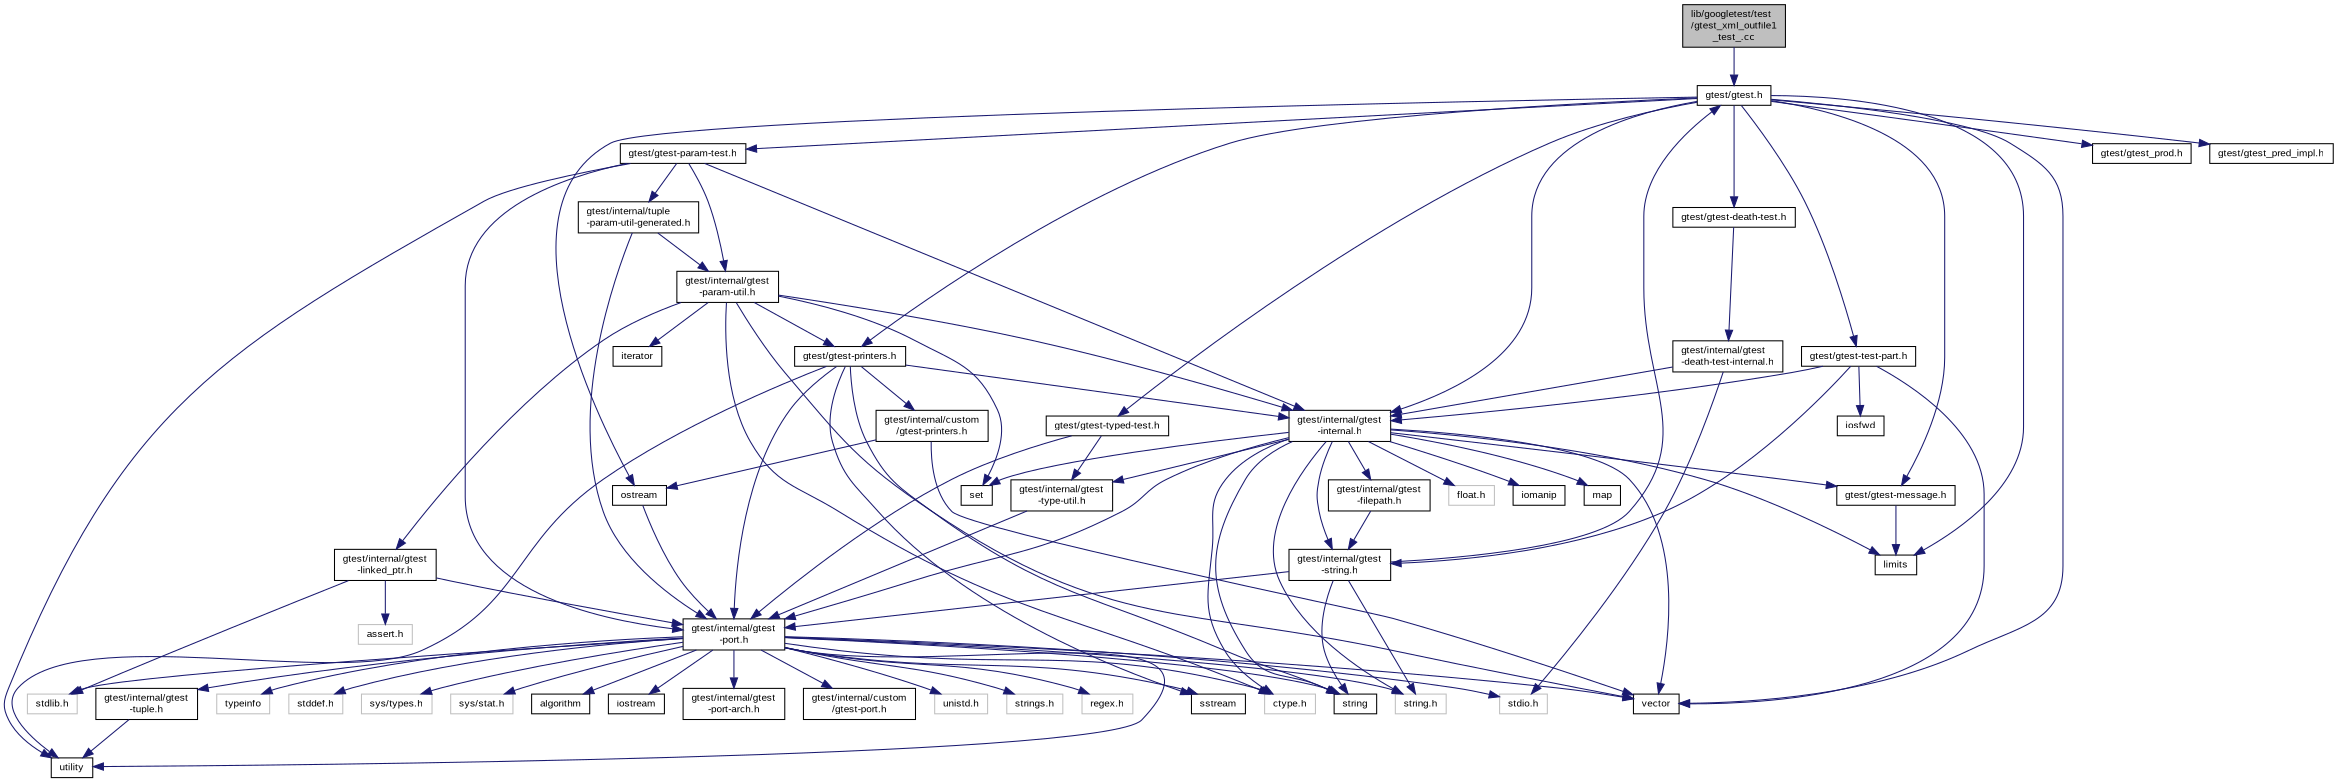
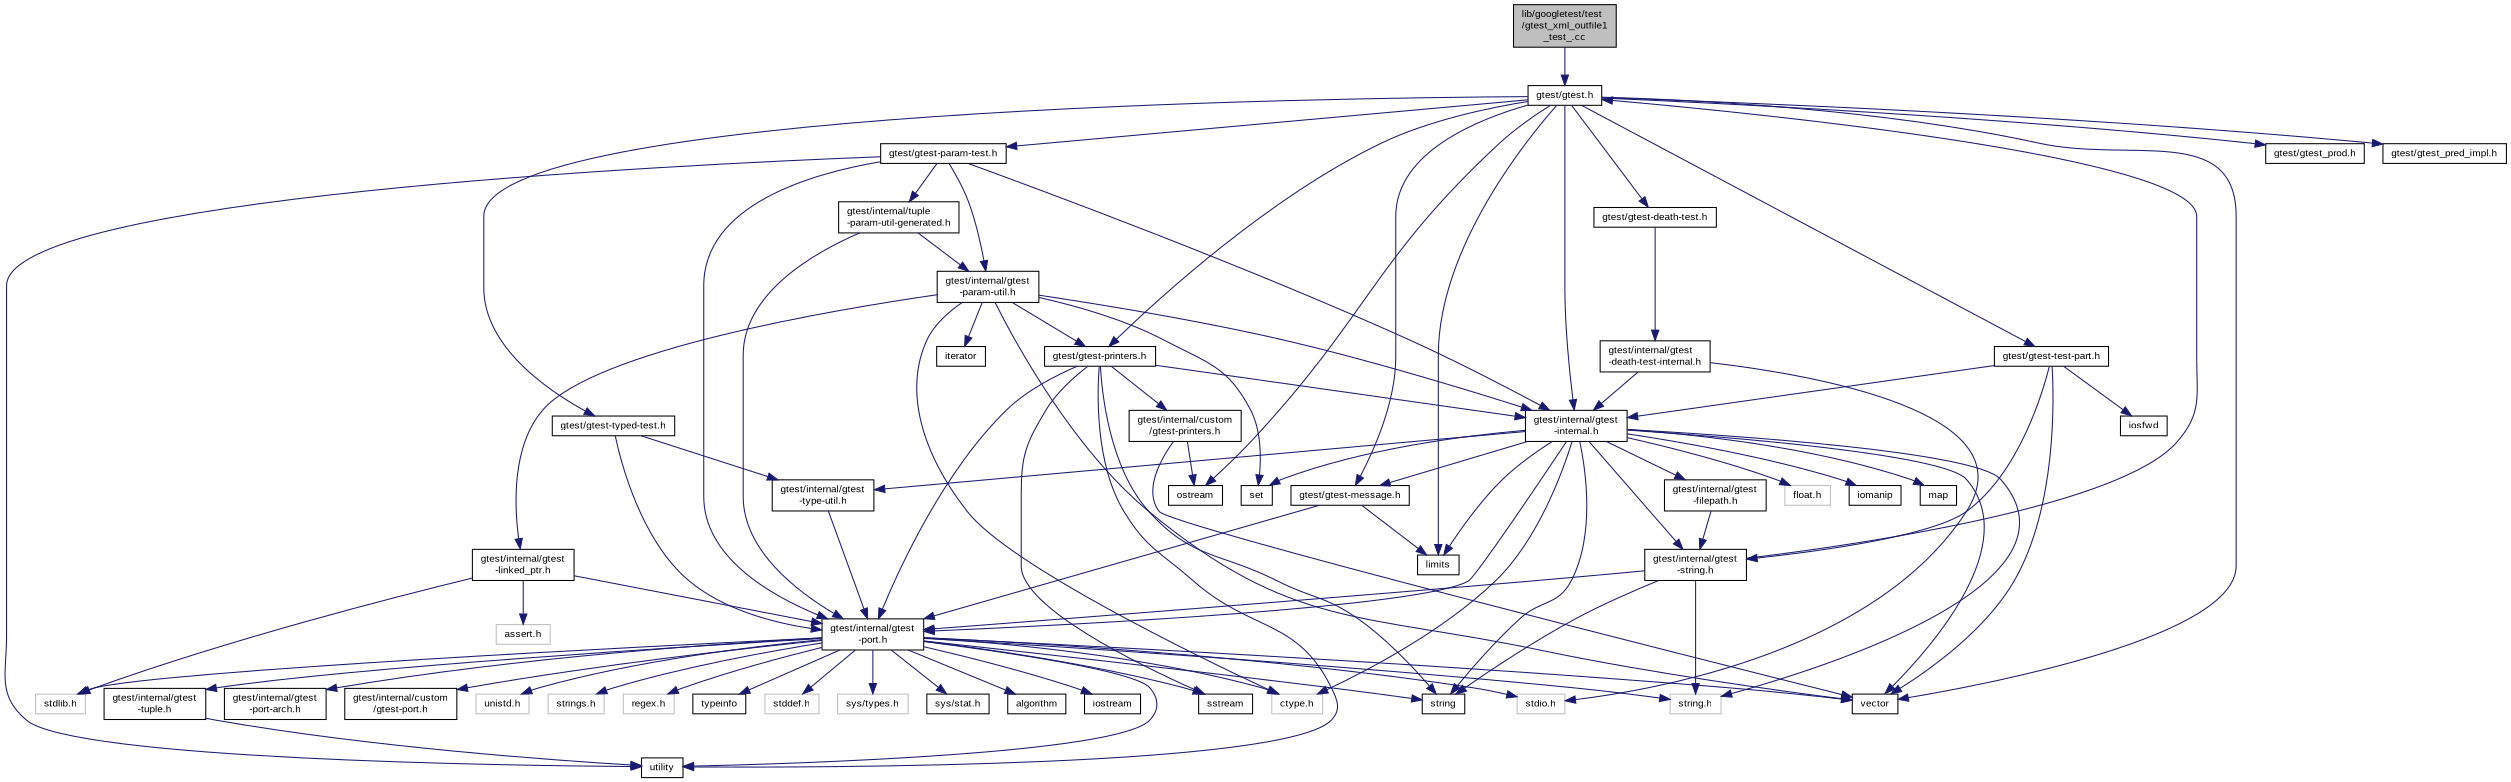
edge "ostream" -> "gtest/internal/gtest -port.h": now "gtest/gtest-message.h" -> "gtest/internal/gtest -port.h"
node "typeinfo": color grey75 -> black
node "sys/stat.h": color grey75 -> black
